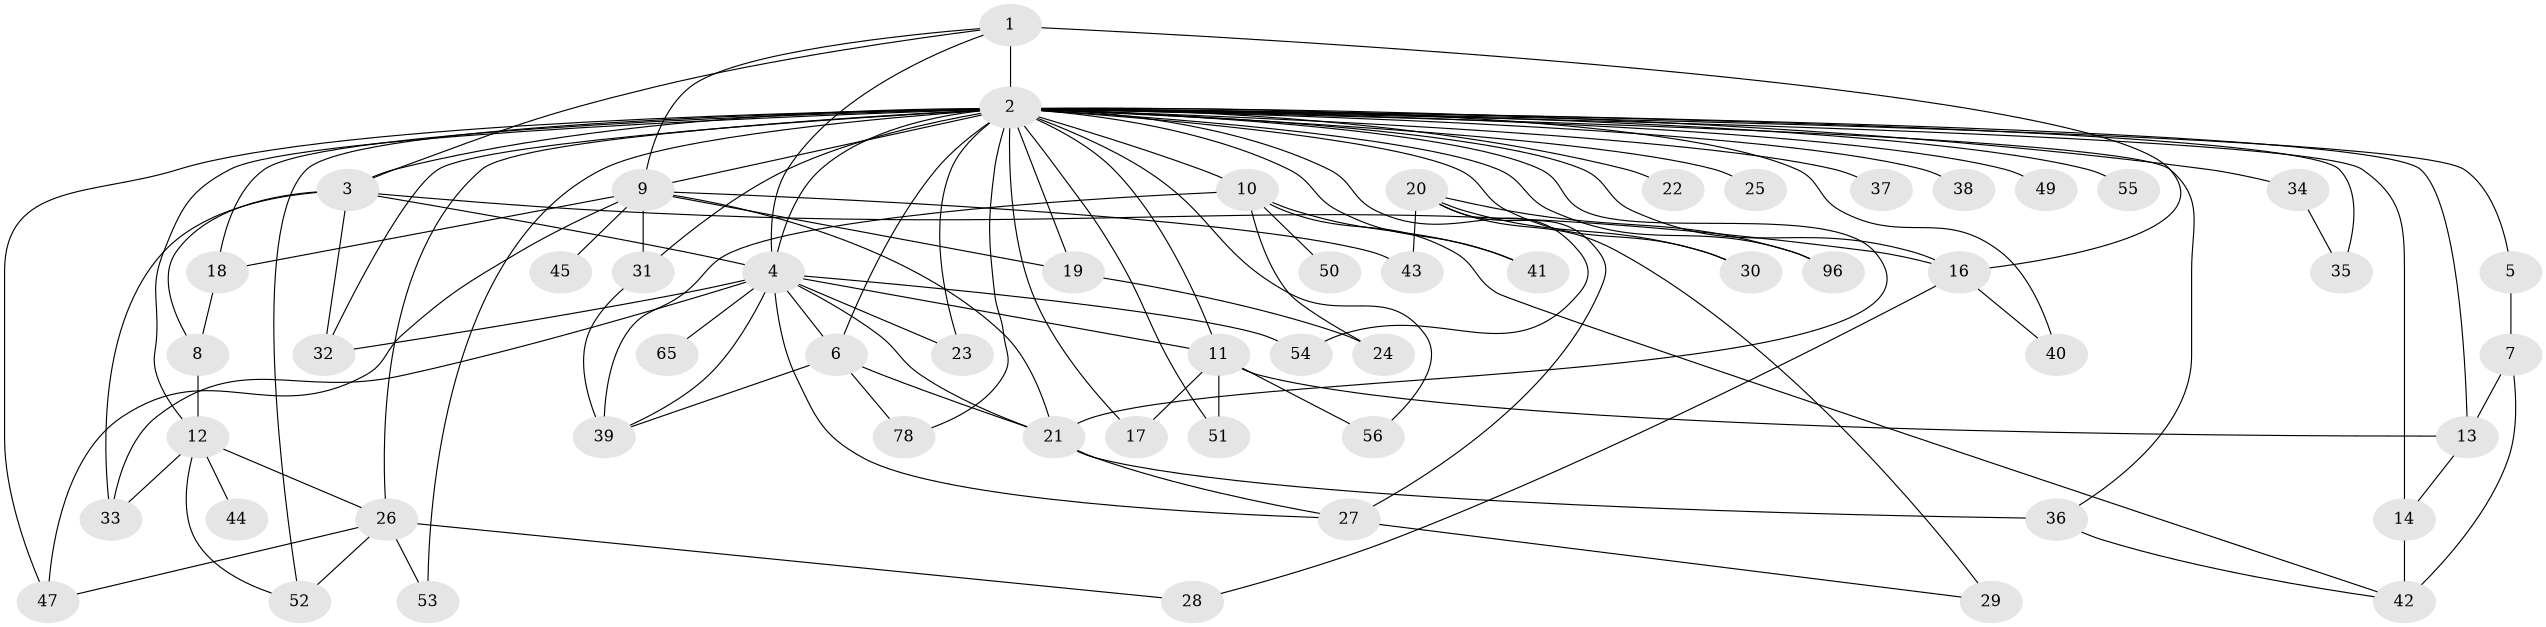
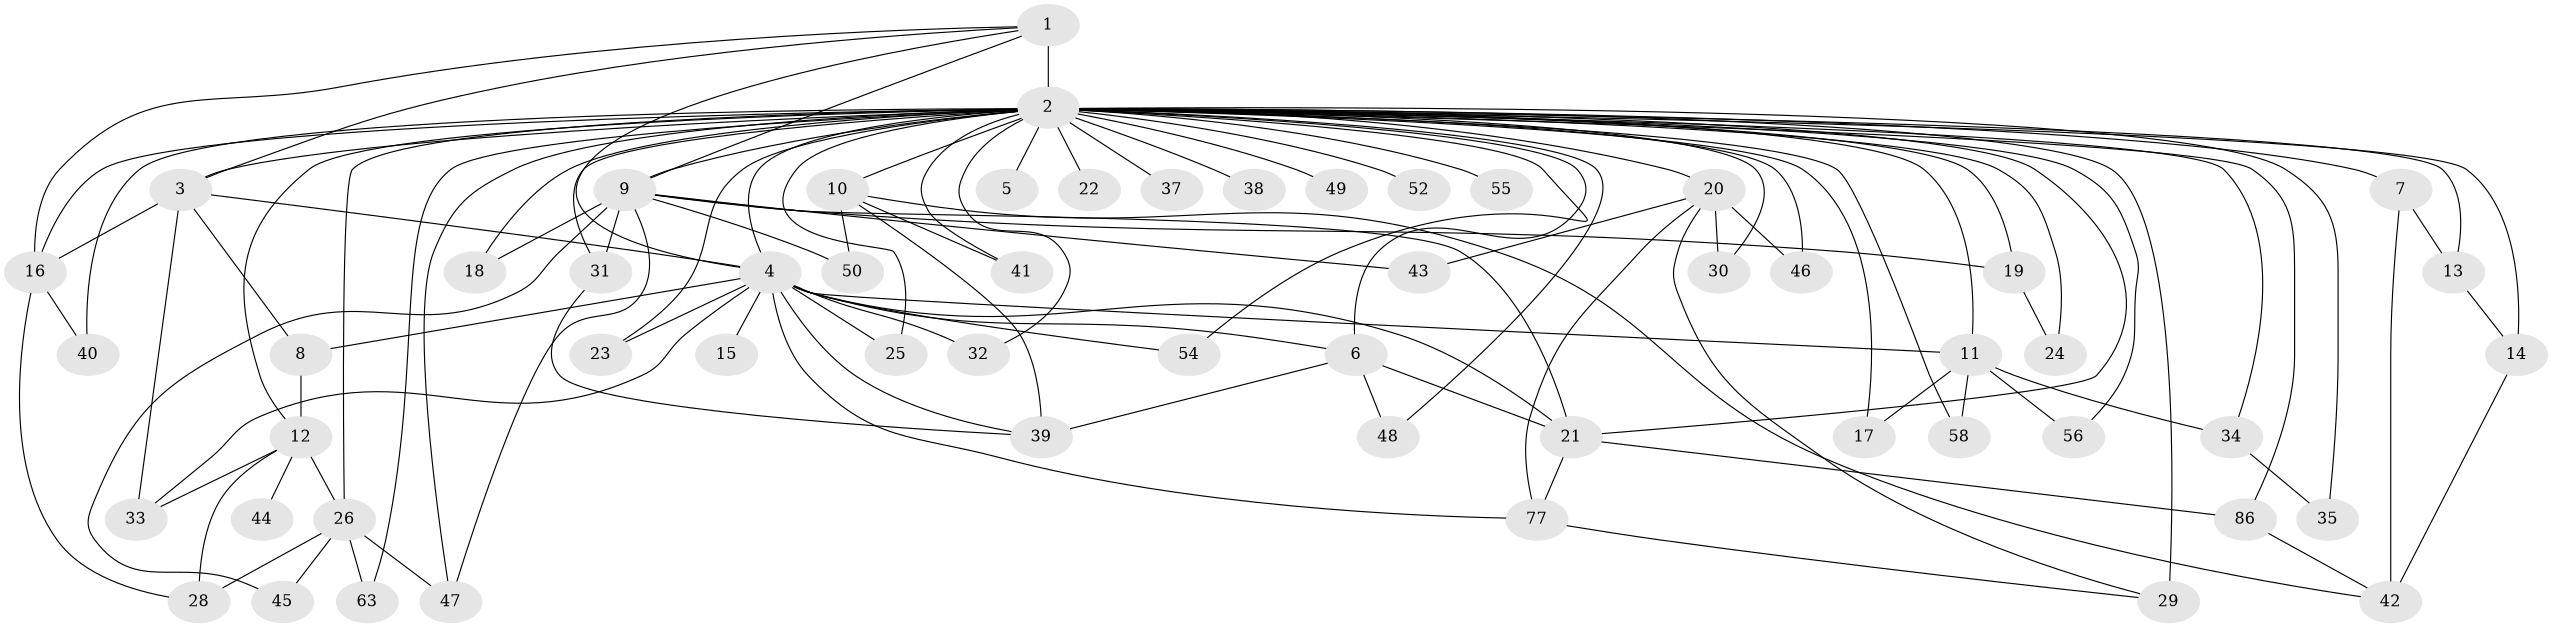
edge "2" -- "20": added
edge "2" -- "29": added
edge "9" -- "50": added
edge "3" -- "32": removed
node "96": label "96" -> "46"
edge "10" -- "24": now "2" -- "24"
edge "18" -- "8": now "4" -- "8"
edge "4" -- "25": added
edge "5" -- "7": now "2" -- "7"
node "65": label "65" -> "15"
edge "11" -- "13": now "11" -- "34"
node "78": label "78" -> "48"
node "51": label "51" -> "58"
node "27": label "27" -> "77"
node "36": label "36" -> "86"
edge "12" -- "52": now "12" -- "28"
edge "26" -- "52": now "26" -- "45"
node "53": label "53" -> "63"
